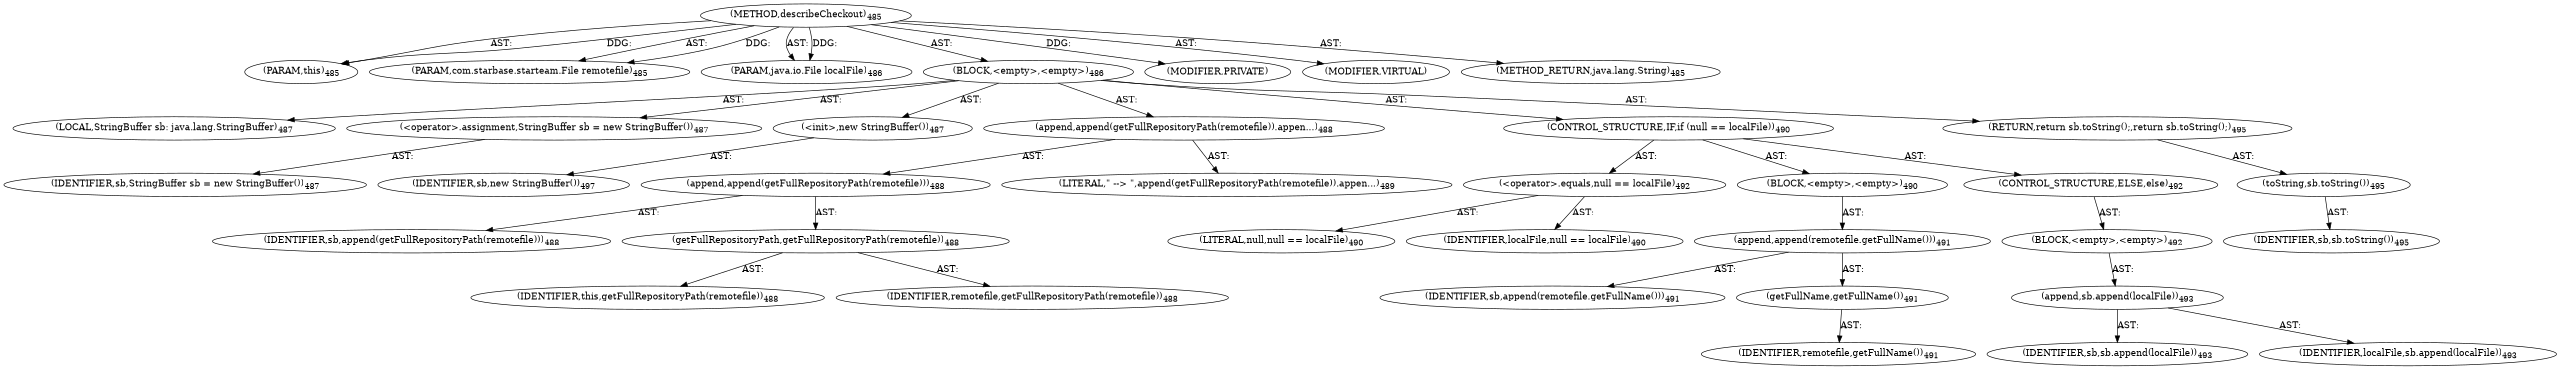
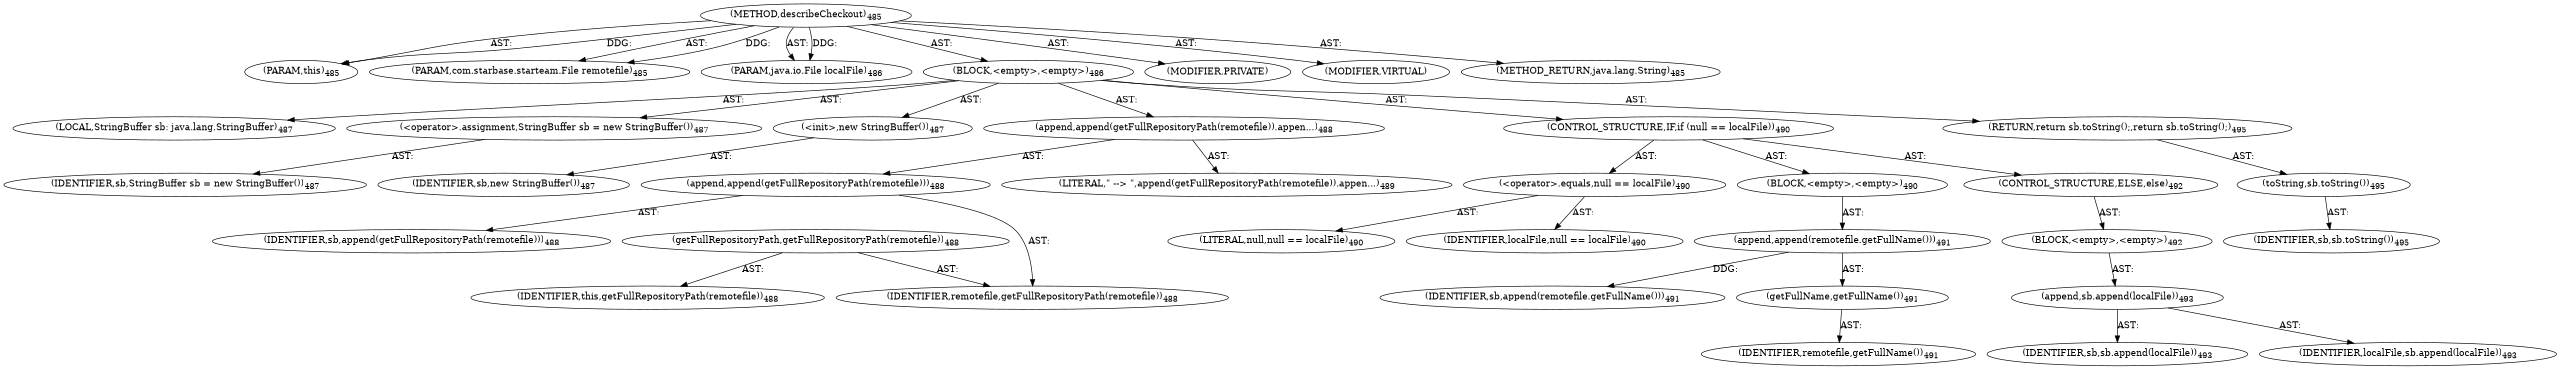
edge "(METHOD,describeCheckout)" -> "(MODIFIER,PRIVATE)": label "DDG: " -> "AST: "
node "(IDENTIFIER,sb,new StringBuffer())": text "497" -> "487"
node "(<operator>.equals,null == localFile)": text "492" -> "490"
edge "(append,append(getFullRepositoryPath(remotefile)))" -> "(getFullRepositoryPath,getFullRepositoryPath(remotefile))": now "(append,append(getFullRepositoryPath(remotefile)))" -> "(IDENTIFIER,remotefile,getFullRepositoryPath(remotefile))"
edge "(append,append(remotefile.getFullName()))" -> "(IDENTIFIER,sb,append(remotefile.getFullName()))": label "AST: " -> "DDG: "
